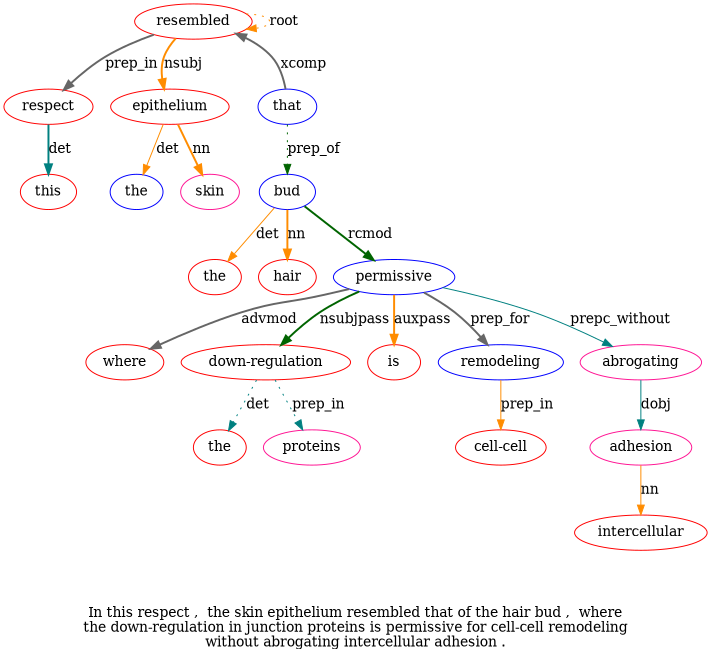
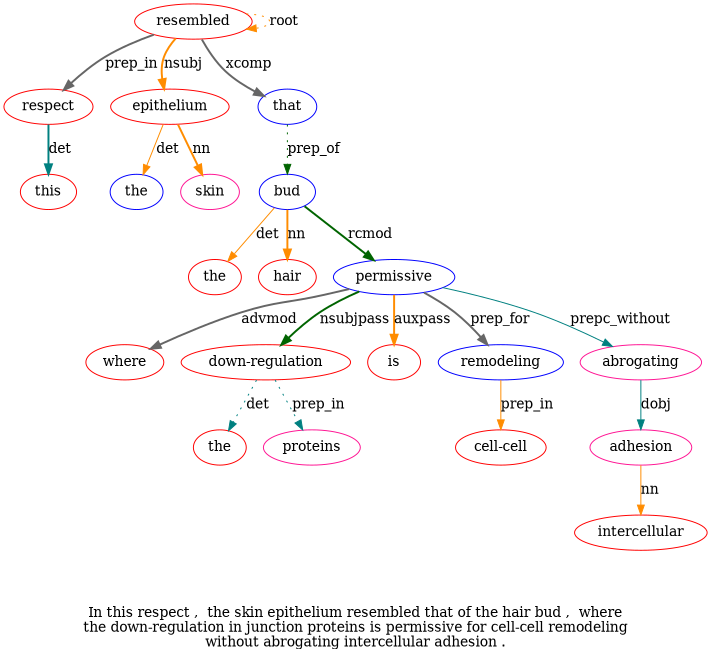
edge "that" -> "resembled": reversed
